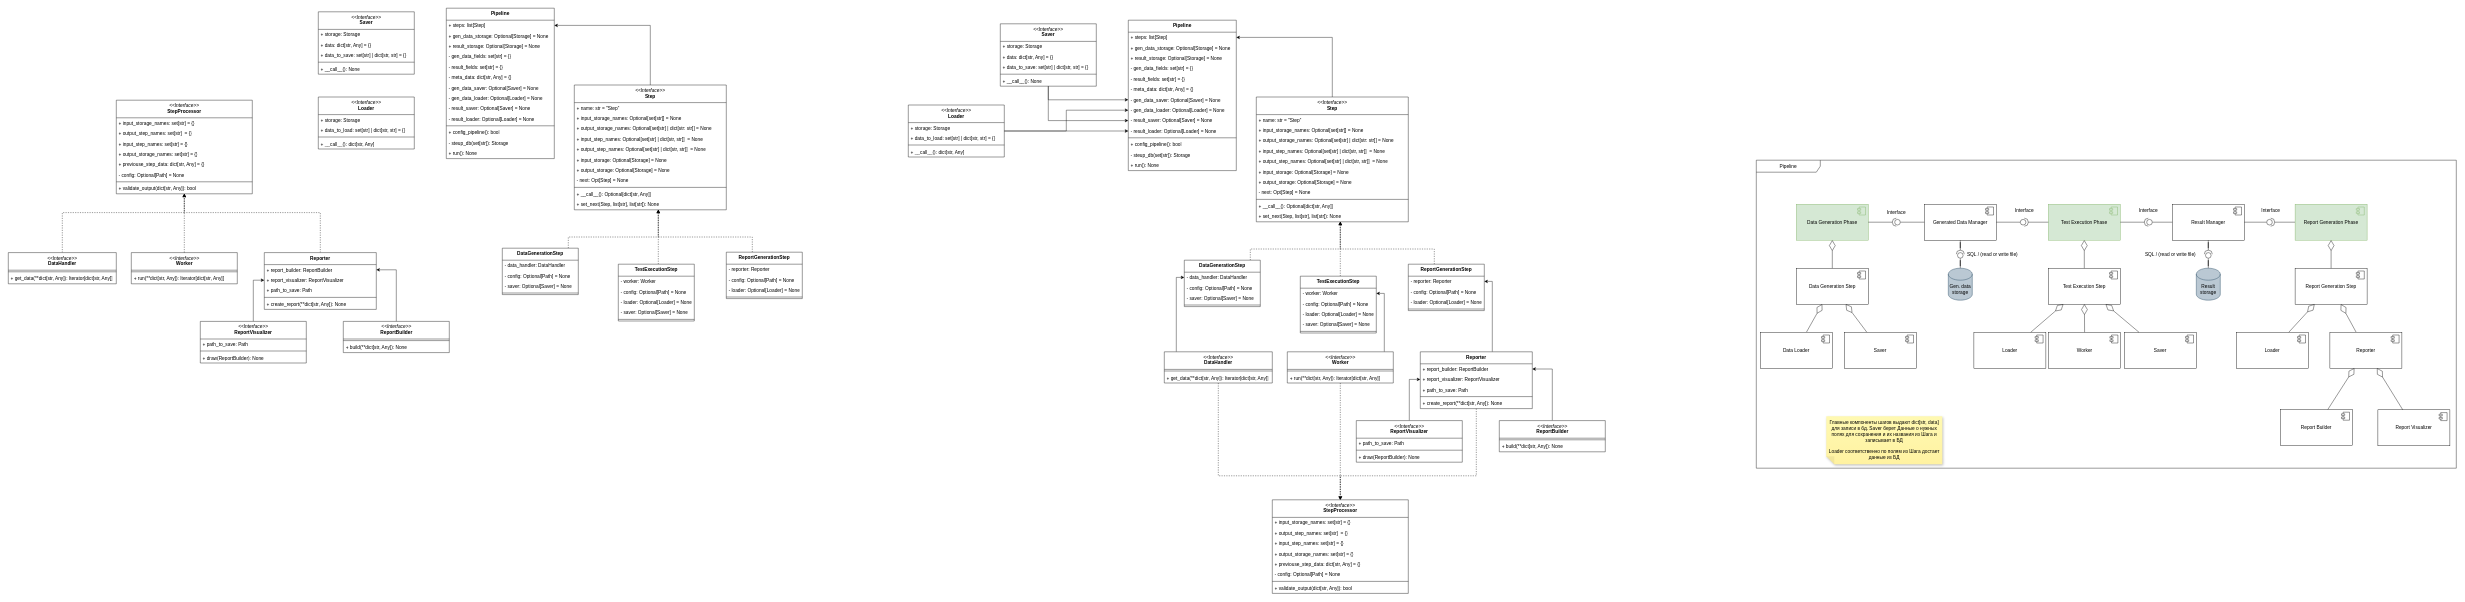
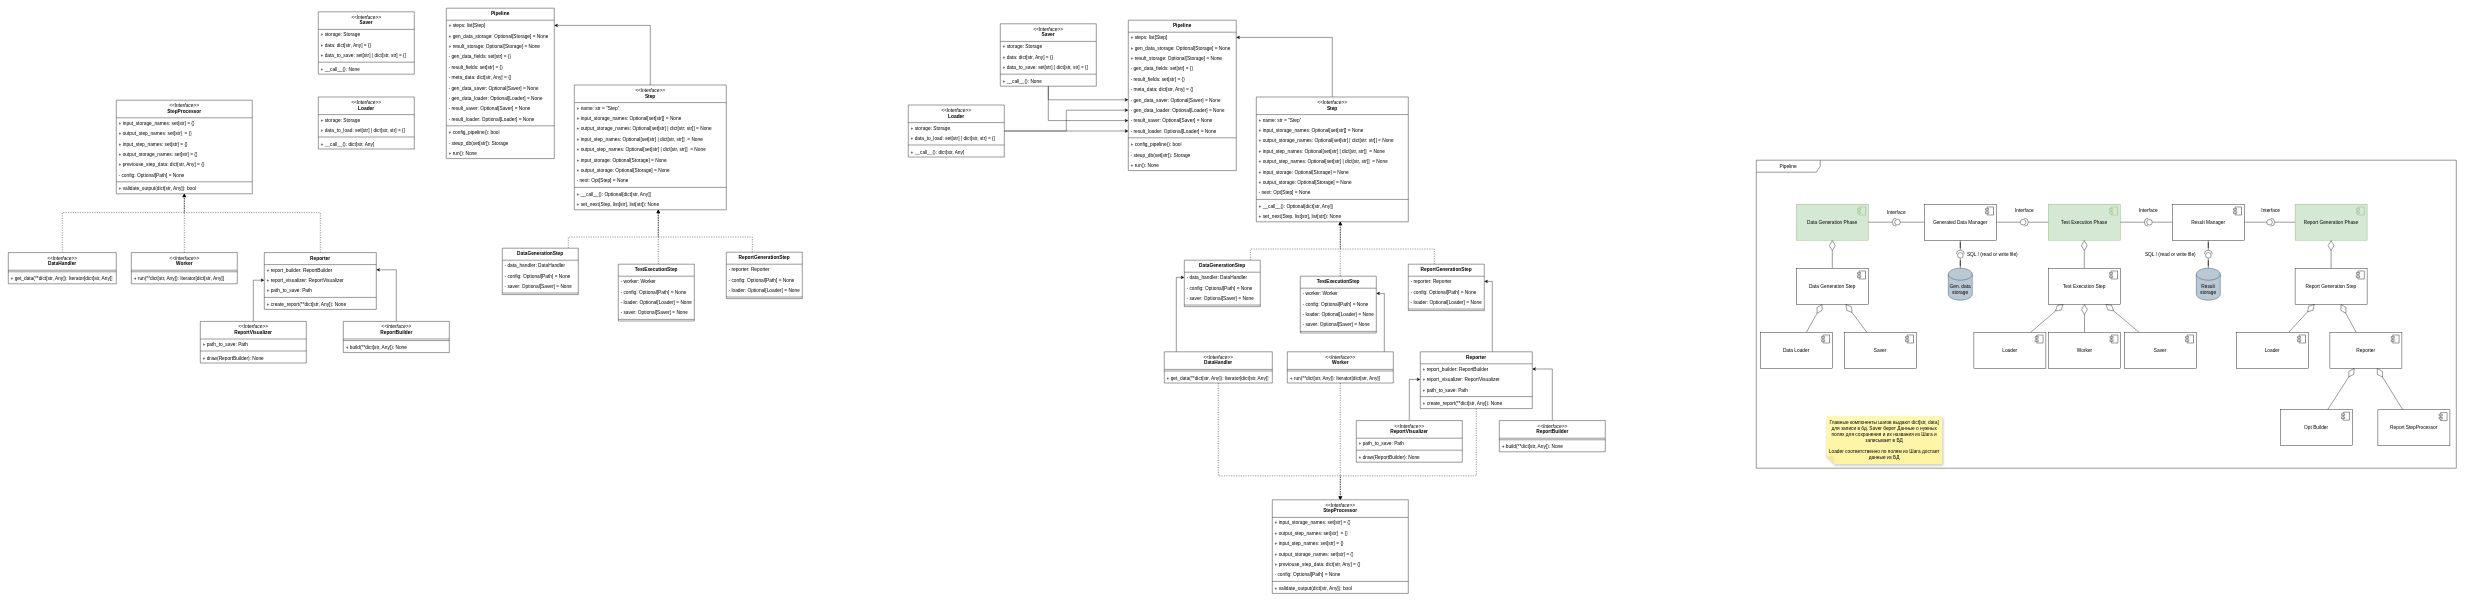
node "Report Builder": label "Report Builder" -> "Opt Builder"
node "Report Visualizer": label "Report Visualizer" -> "Report StepProcessor"
